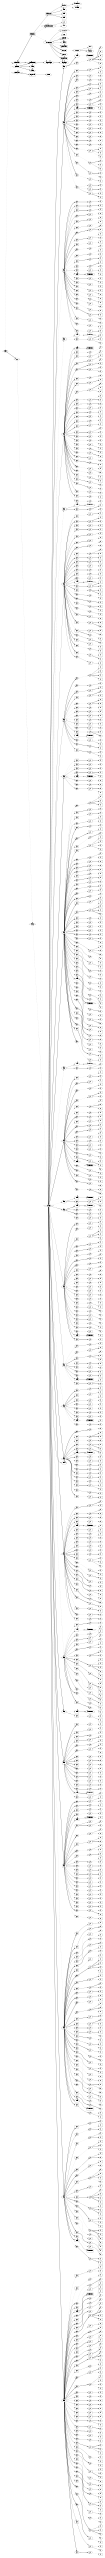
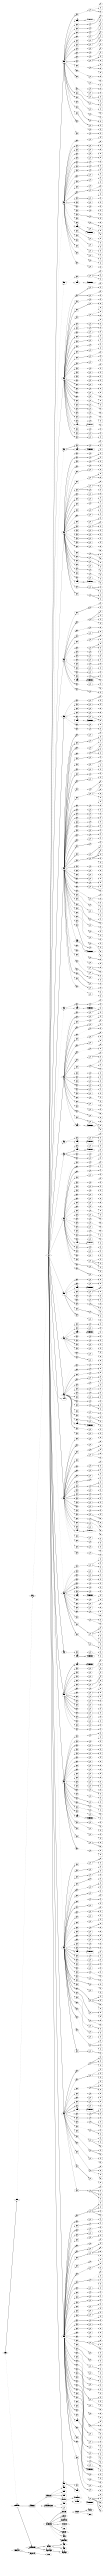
edge "creation" -> "profileDesc": reversed
node "source1": label "source1" -> "div1"
